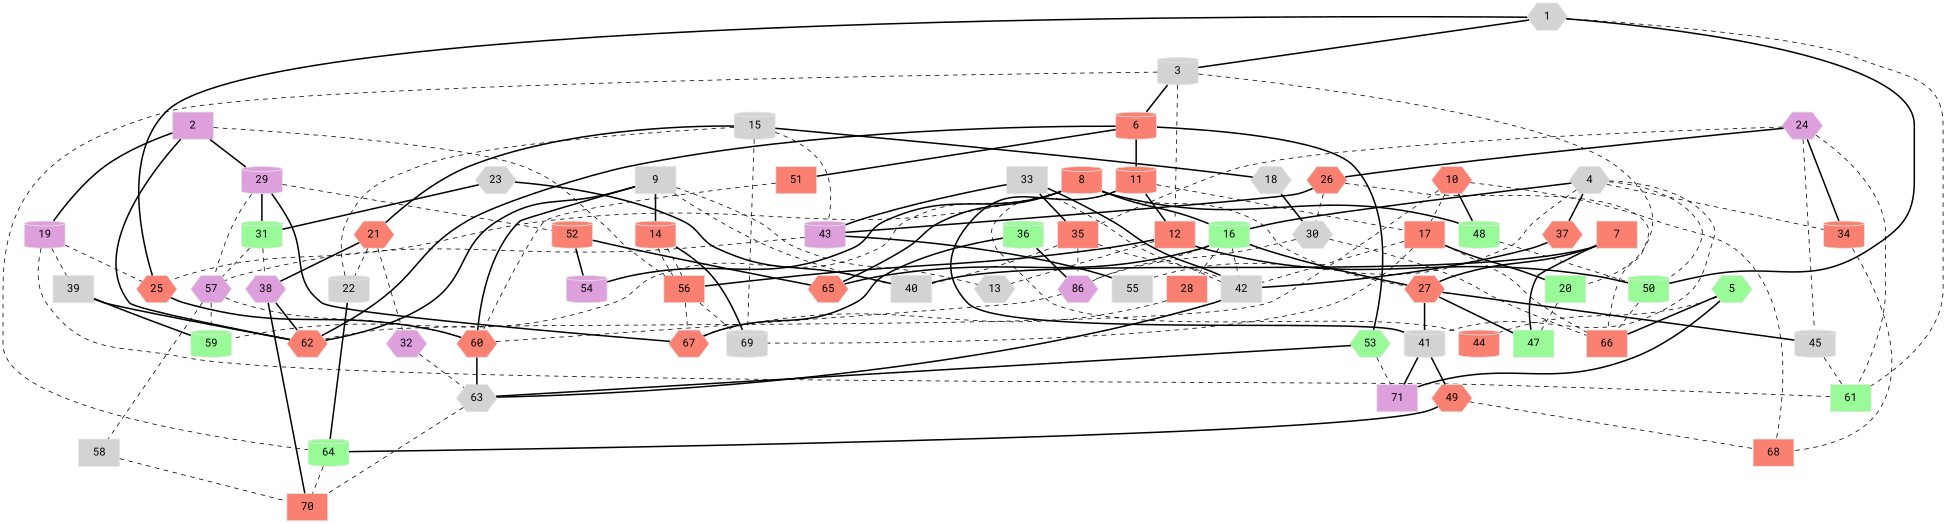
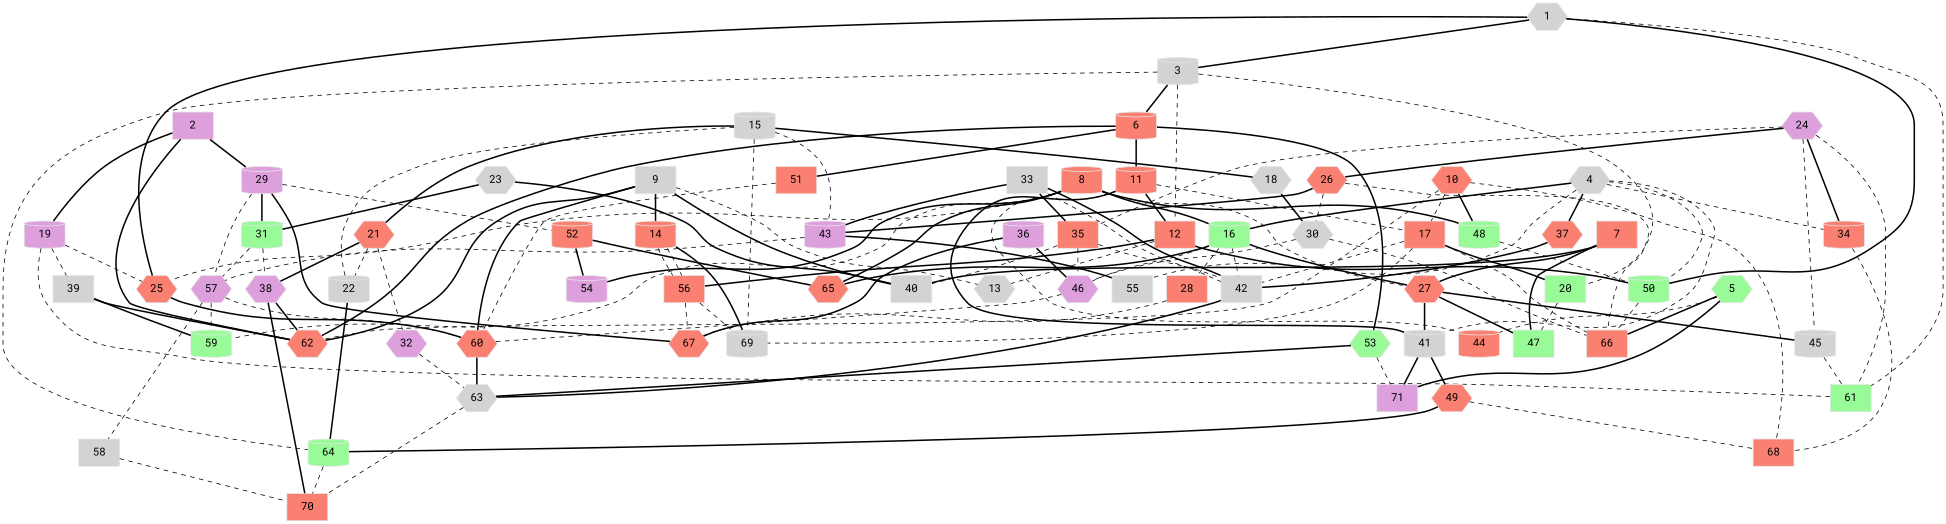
edge "2" -- "56": removed
node "36": fillcolor palegreen -> plum
edge "9" -- "40": style dashed -> bold
node "86": label "86" -> "46"
